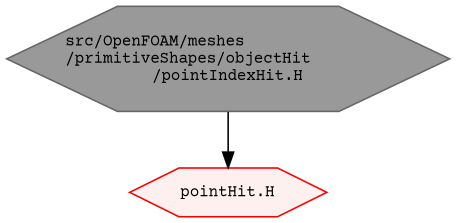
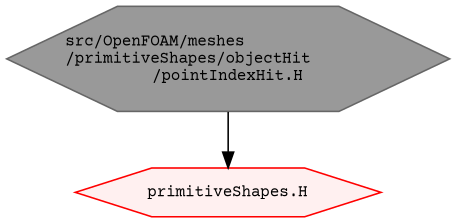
node "pointHit.H": label "pointHit.H" -> "primitiveShapes.H"
